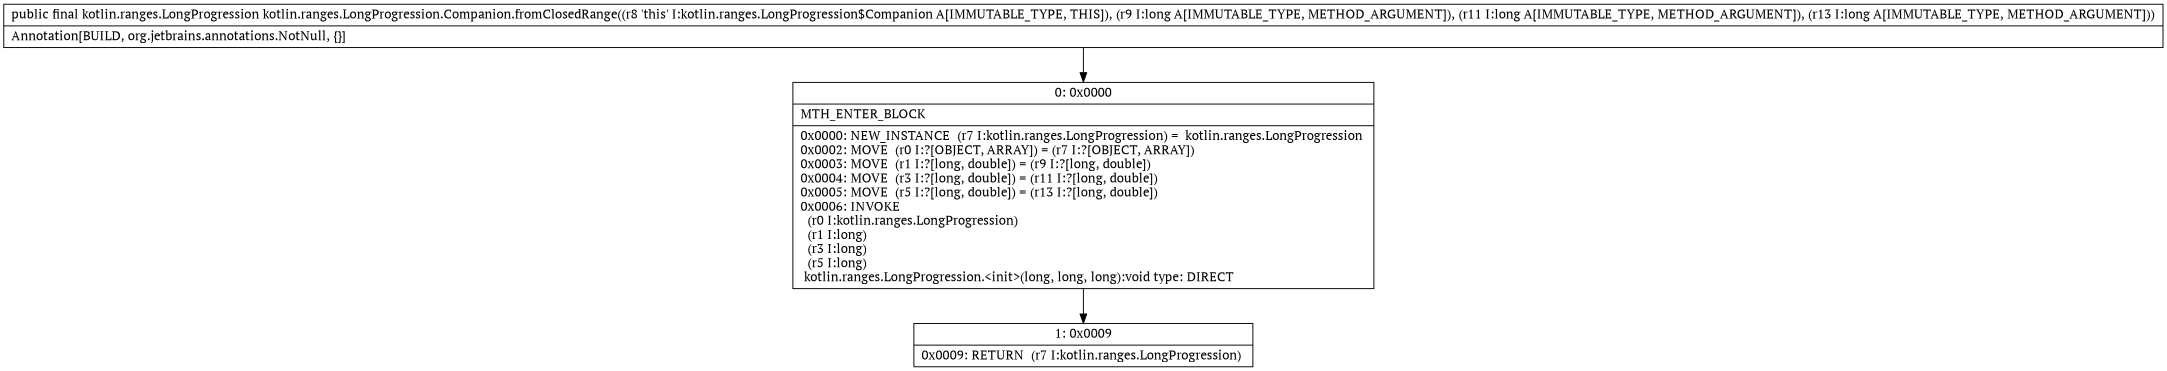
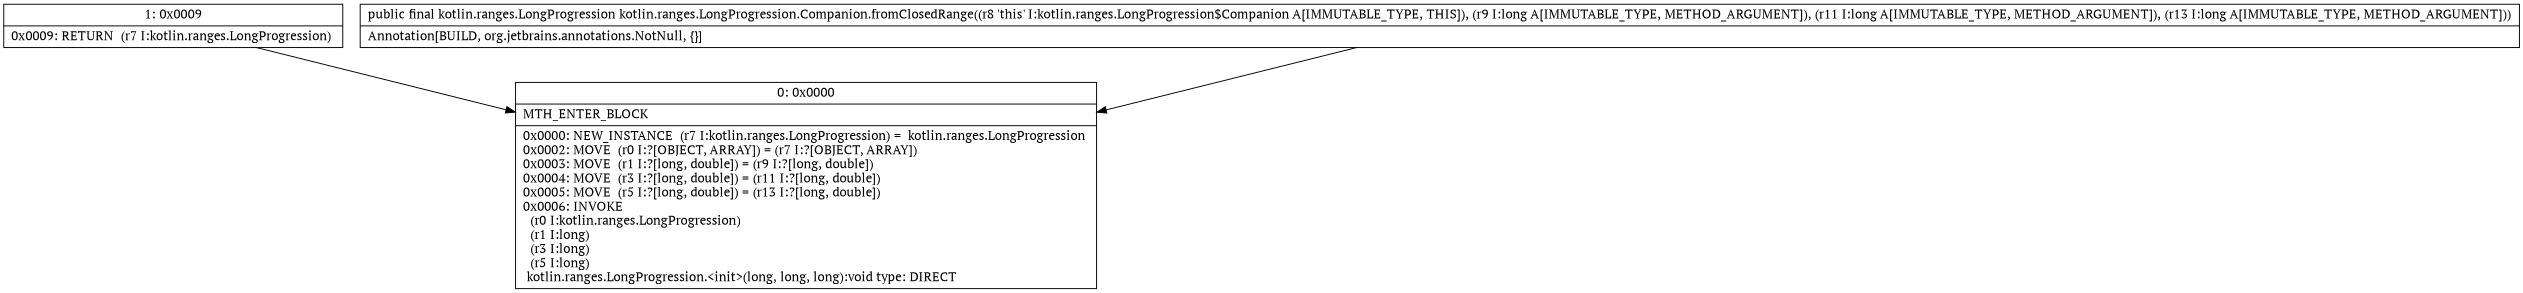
edge "0: 0x0000" -> "1: 0x0009": reversed
